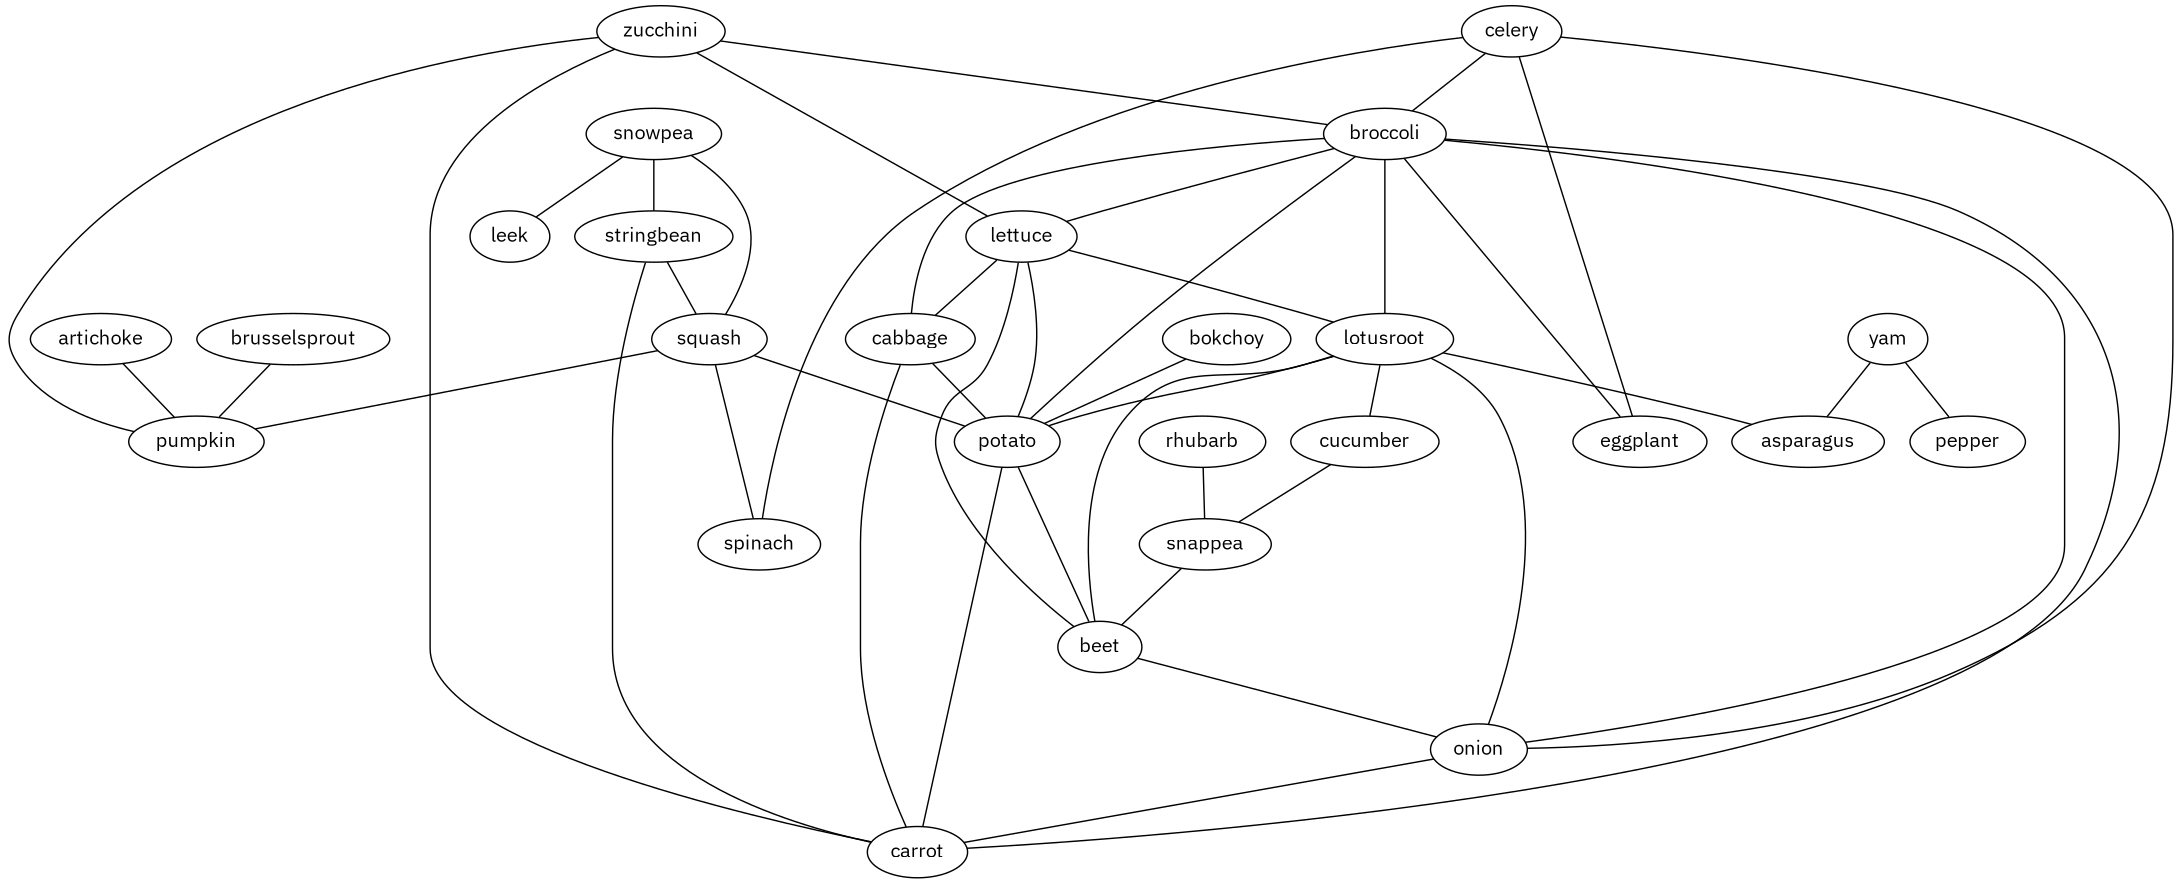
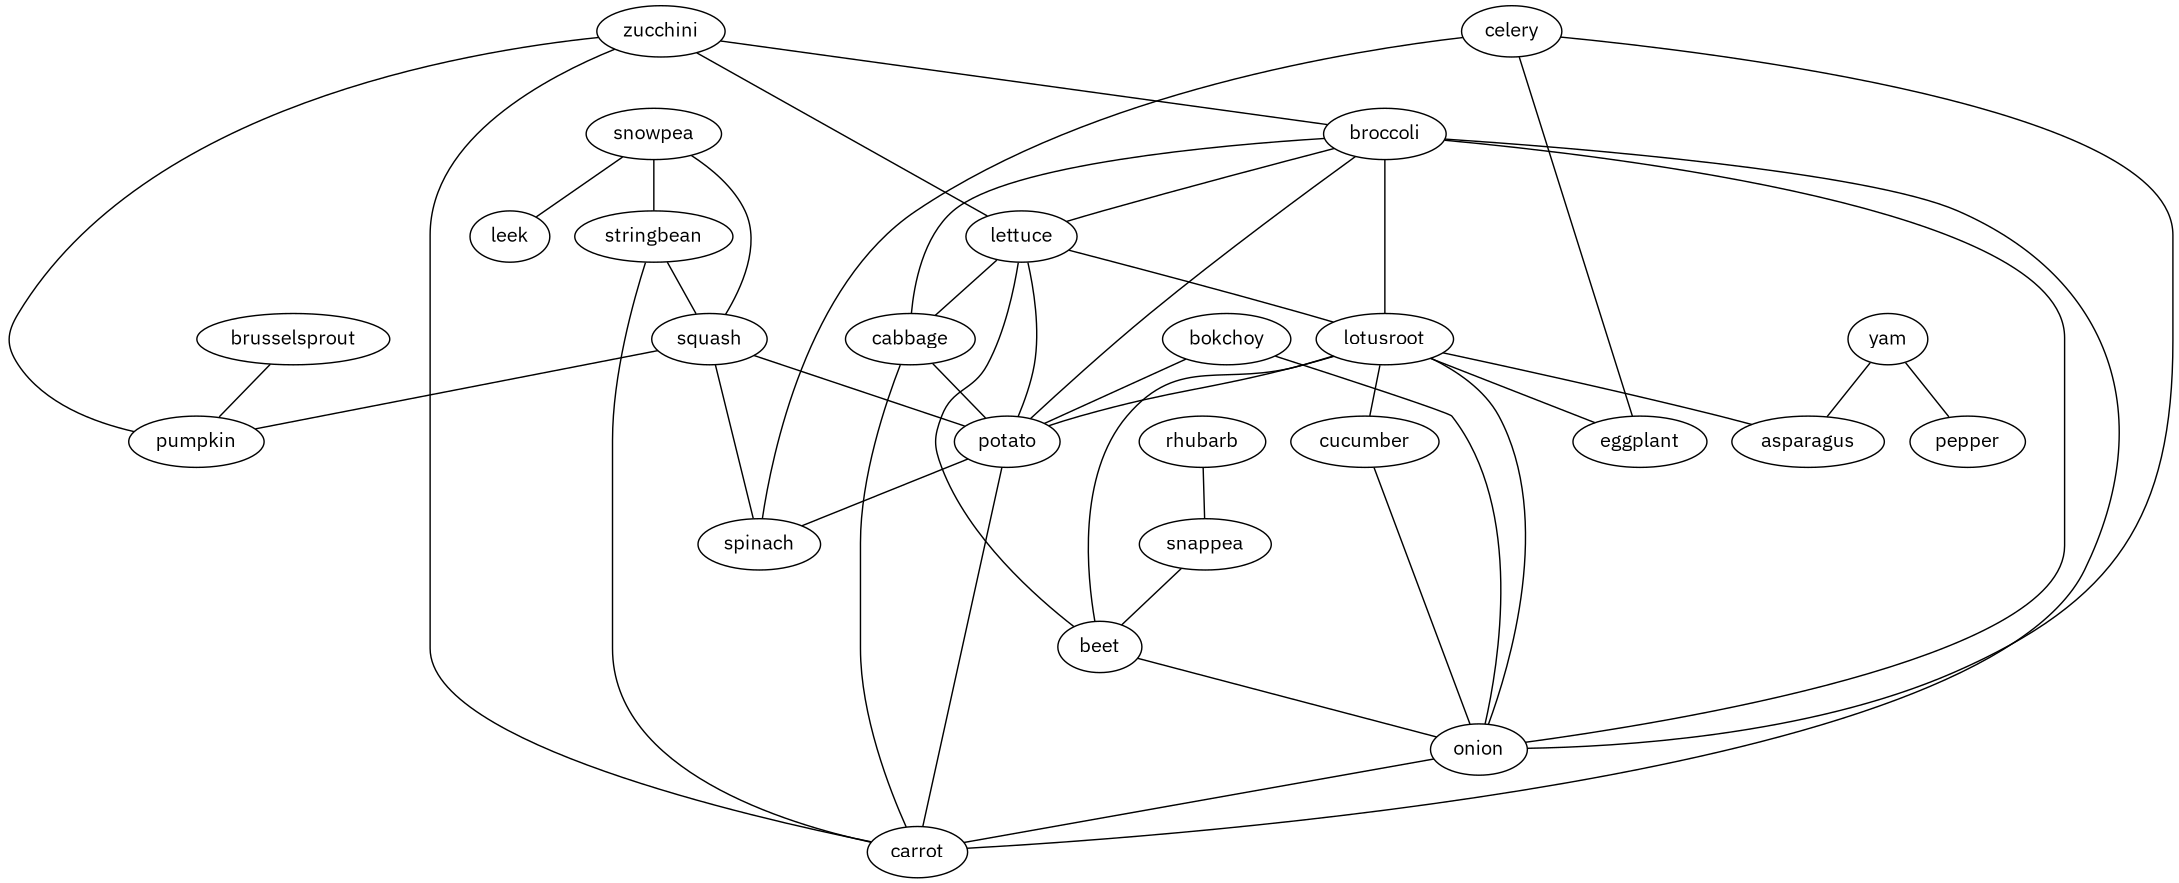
edge "celery" -- "broccoli": removed
edge "broccoli" -- "eggplant": now "lotusroot" -- "eggplant"
node "artichoke": removed
edge "bokchoy" -- "onion": added
edge "cucumber" -- "snappea": now "cucumber" -- "onion"
edge "potato" -- "beet": now "potato" -- "spinach"
